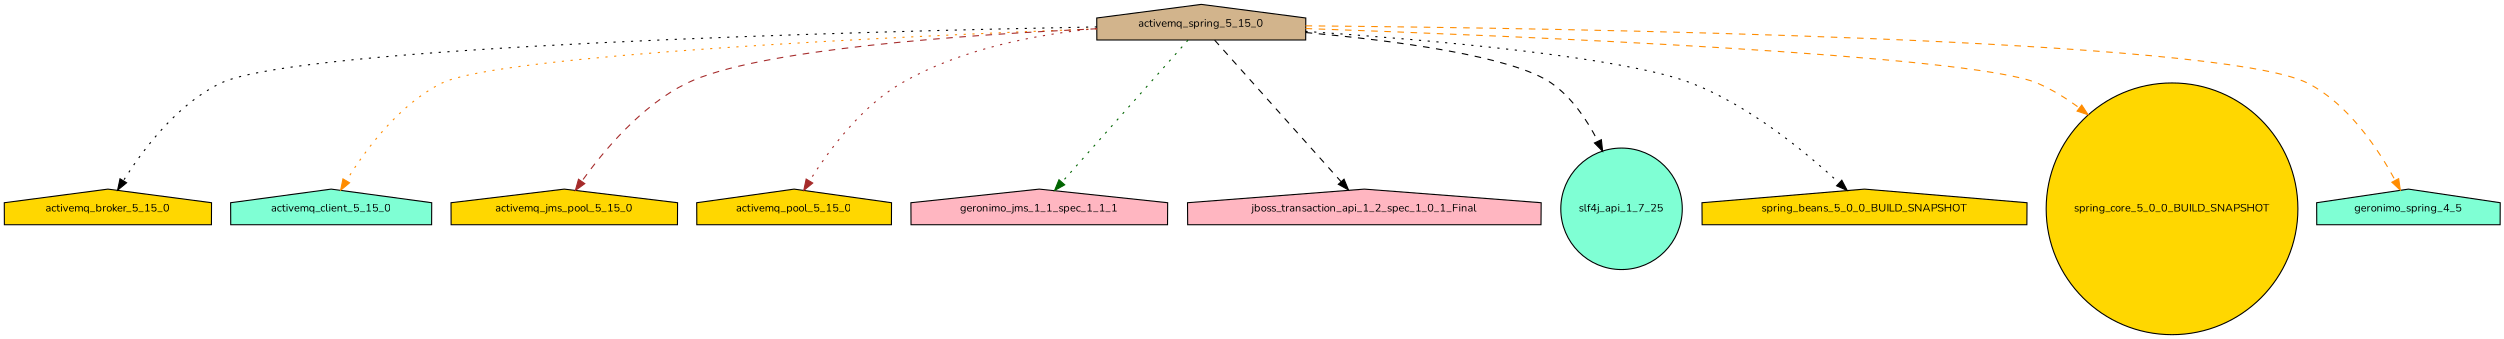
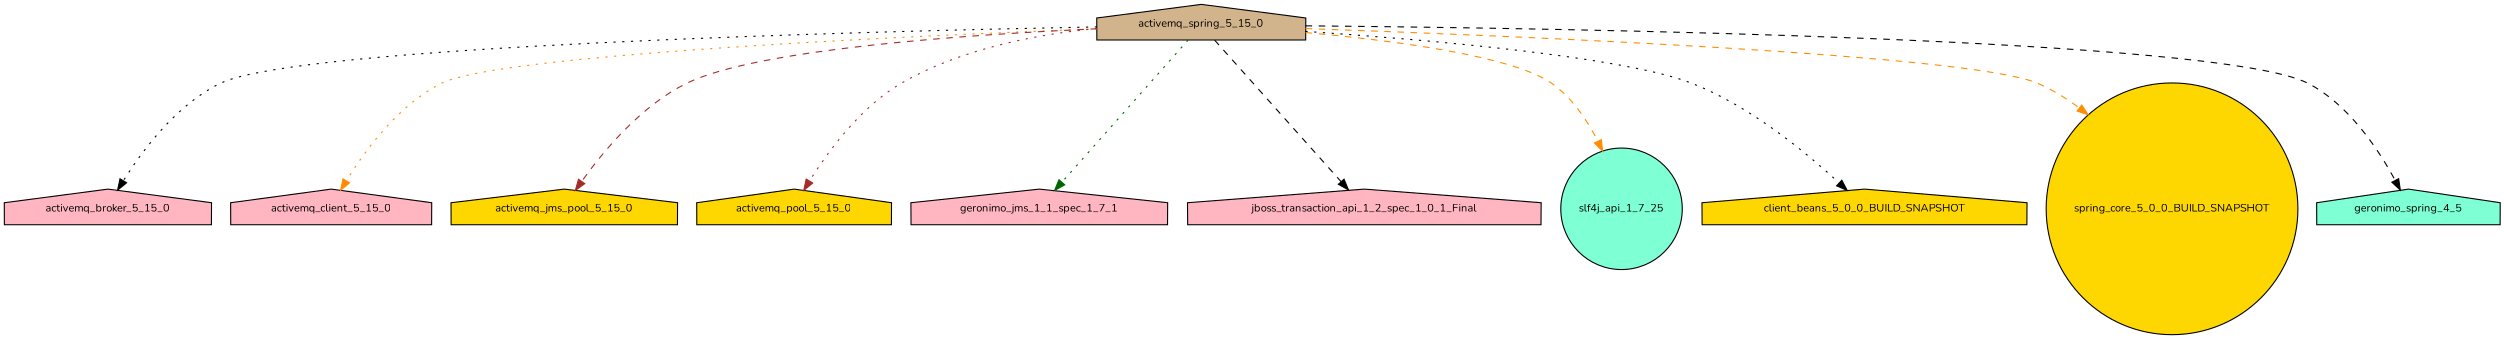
edge "activemq_spring_5_15_0" -> "geronimo_spring_4_5": color darkorange -> black
edge "activemq_spring_5_15_0" -> "slf4j_api_1_7_25": color black -> darkorange
node "activemq_broker_5_15_0": fillcolor gold -> lightpink
node "activemq_client_5_15_0": fillcolor aquamarine -> lightpink
node "geronimo_jms_1_1_spec_1_1_1": label "geronimo_jms_1_1_spec_1_1_1" -> "geronimo_jms_1_1_spec_1_7_1"
node "spring_beans_5_0_0_BUILD_SNAPSHOT": label "spring_beans_5_0_0_BUILD_SNAPSHOT" -> "client_beans_5_0_0_BUILD_SNAPSHOT"
